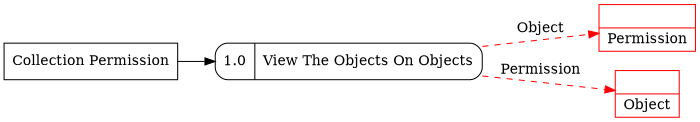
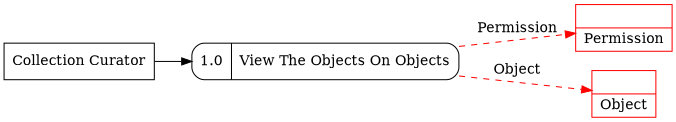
edge "1.0" -> "Permission": label "Object" -> "Permission"
node "Collection Permission": label "Collection Permission" -> "Collection Curator"
edge "1.0" -> "Object": label "Permission" -> "Object"
